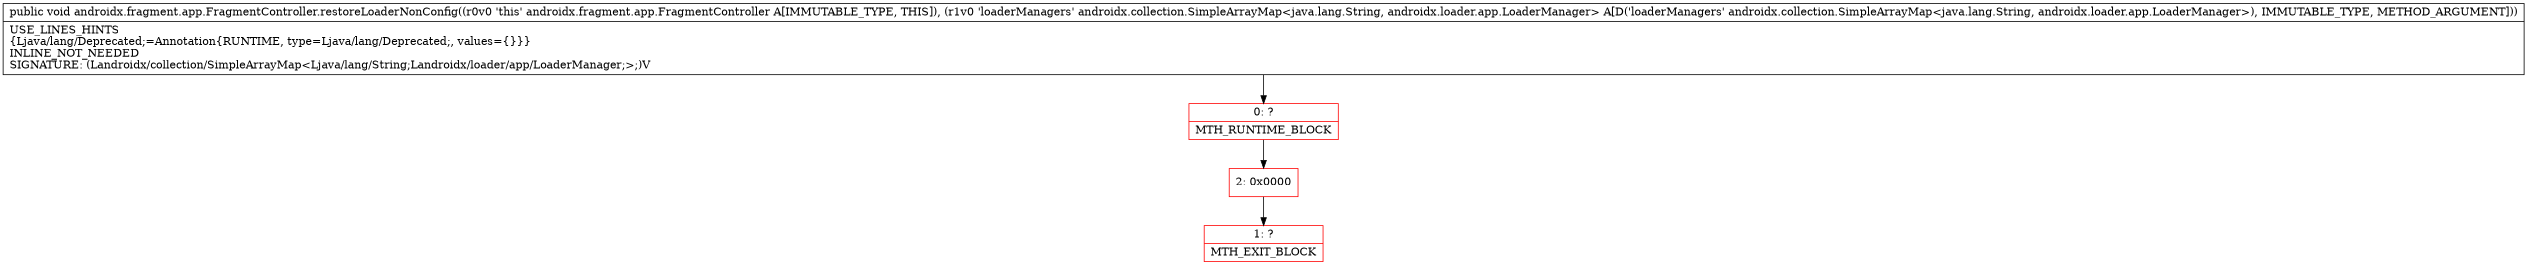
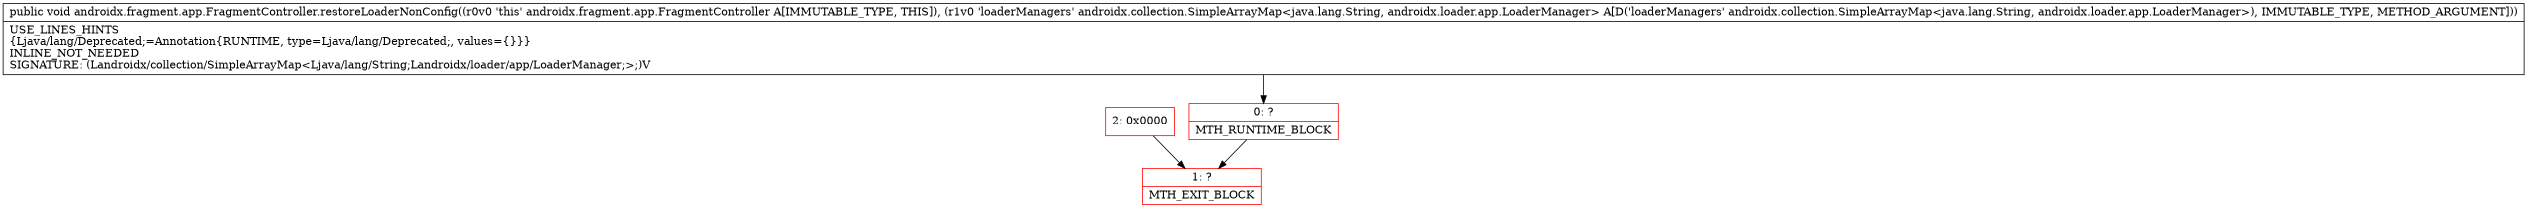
edge "0: ?" -> "2: 0x0000": now "0: ?" -> "1: ?"
